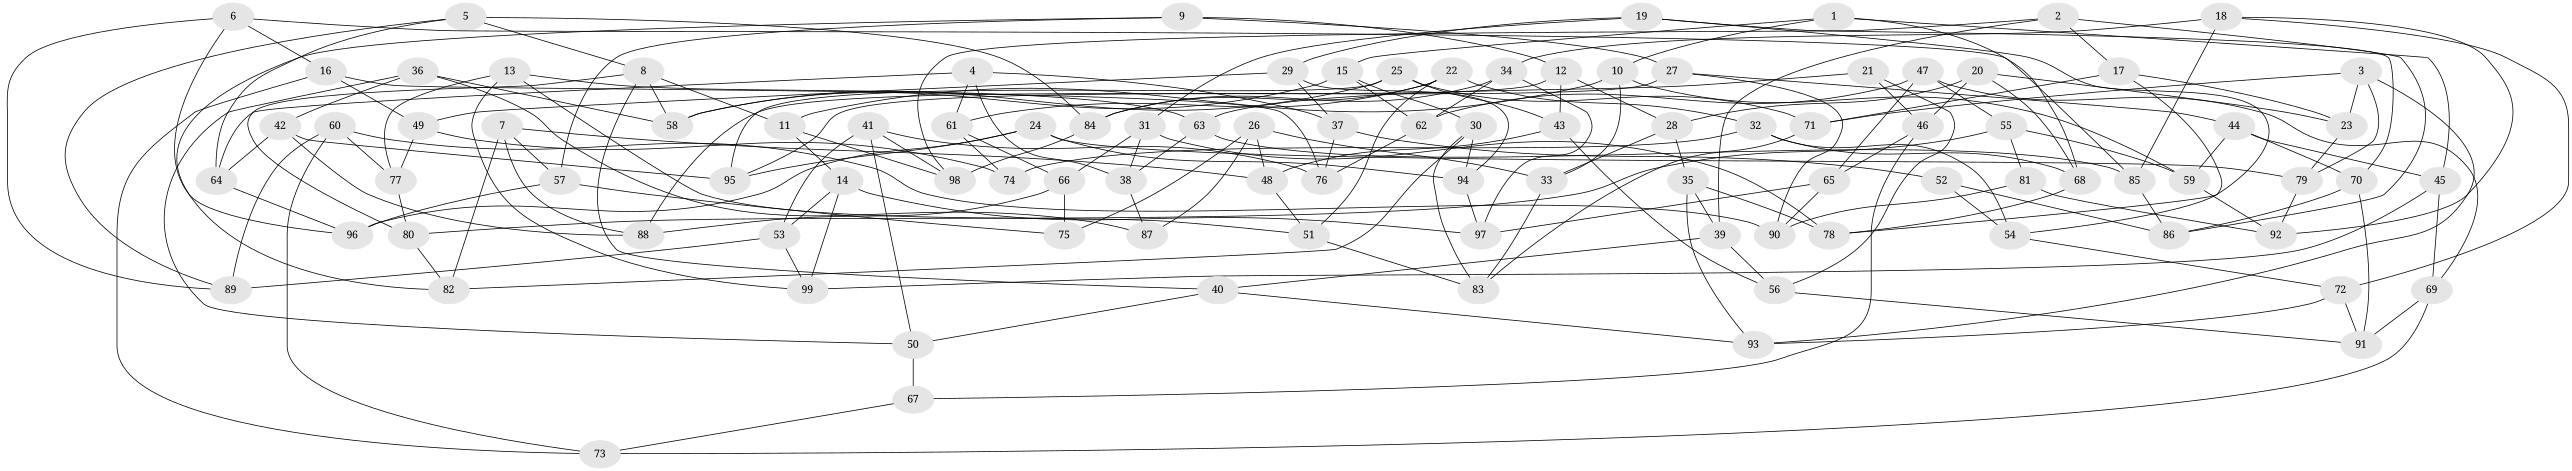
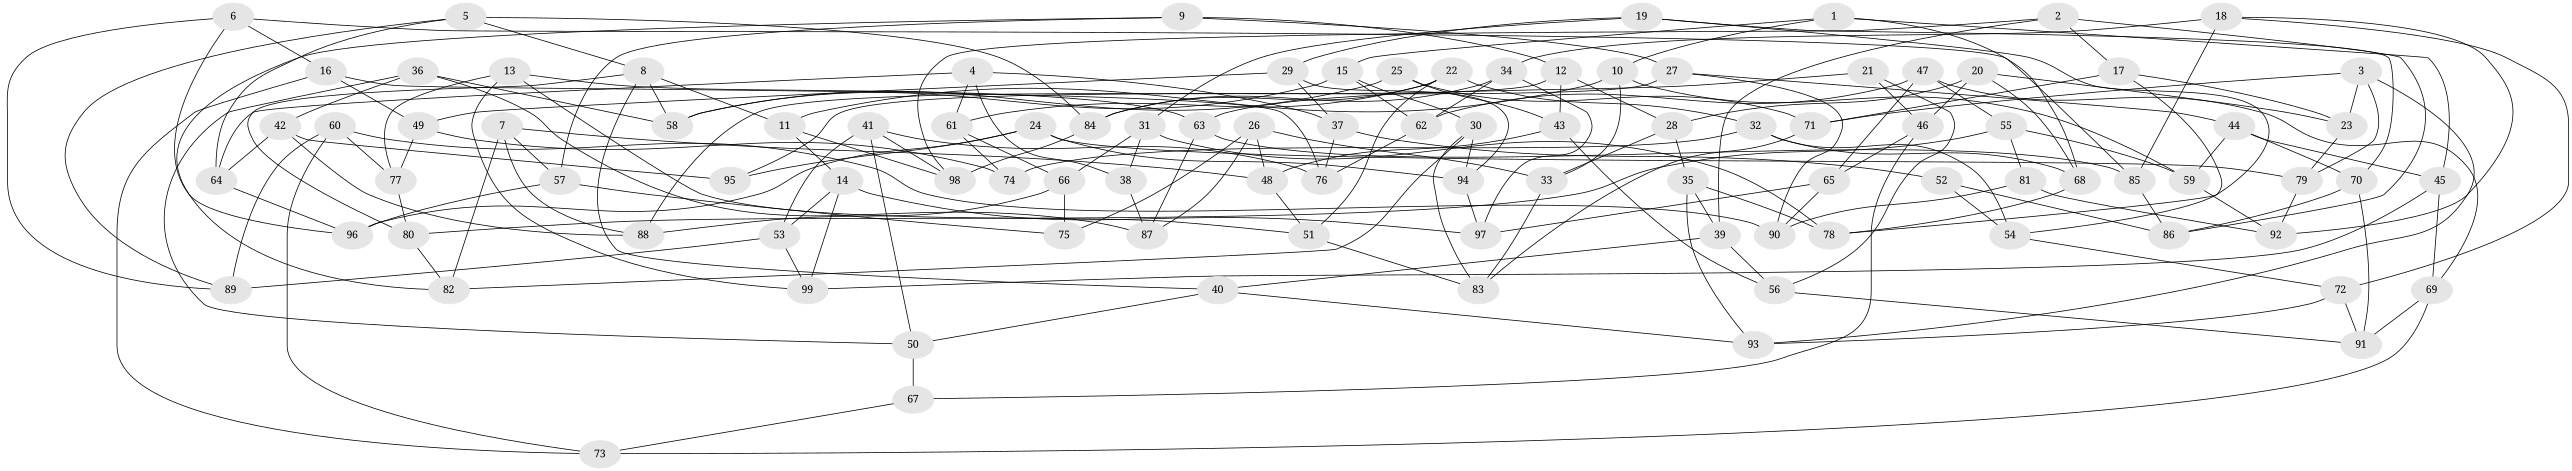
edge "25" -- "95": removed
edge "63" -- "38": now "63" -- "87"
